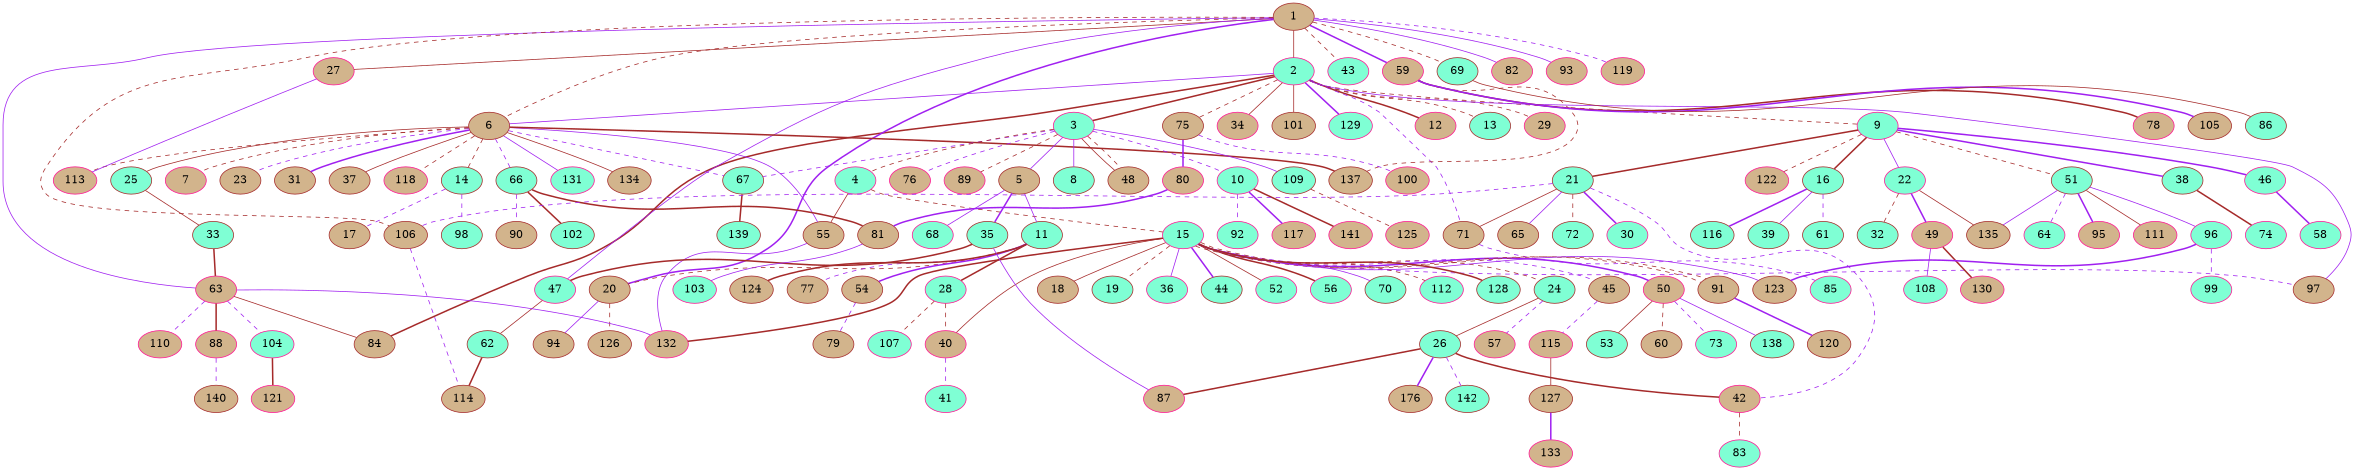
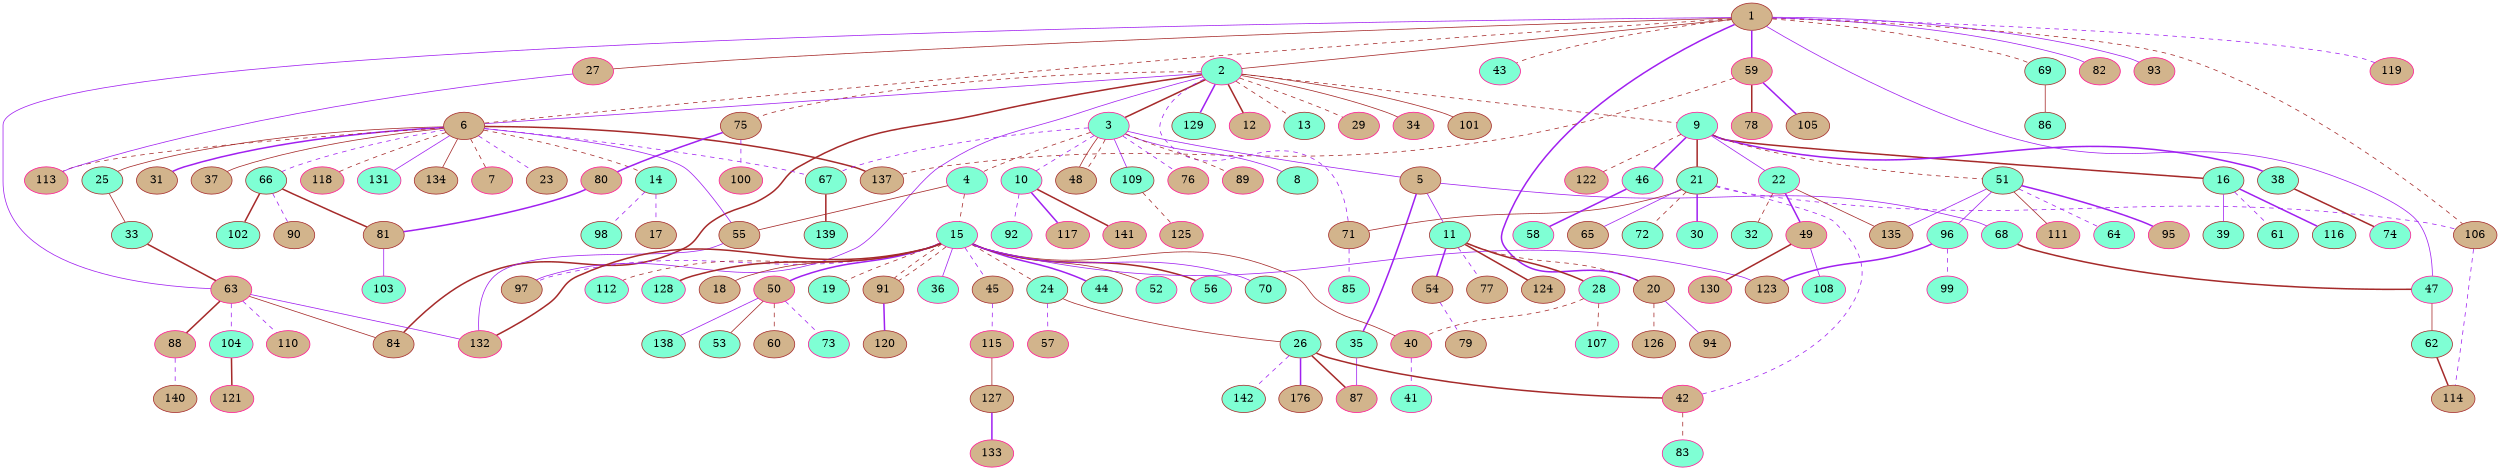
node "129": color deeppink -> brown
edge "35" -- "47": now "68" -- "47"
node "128": color brown -> deeppink
